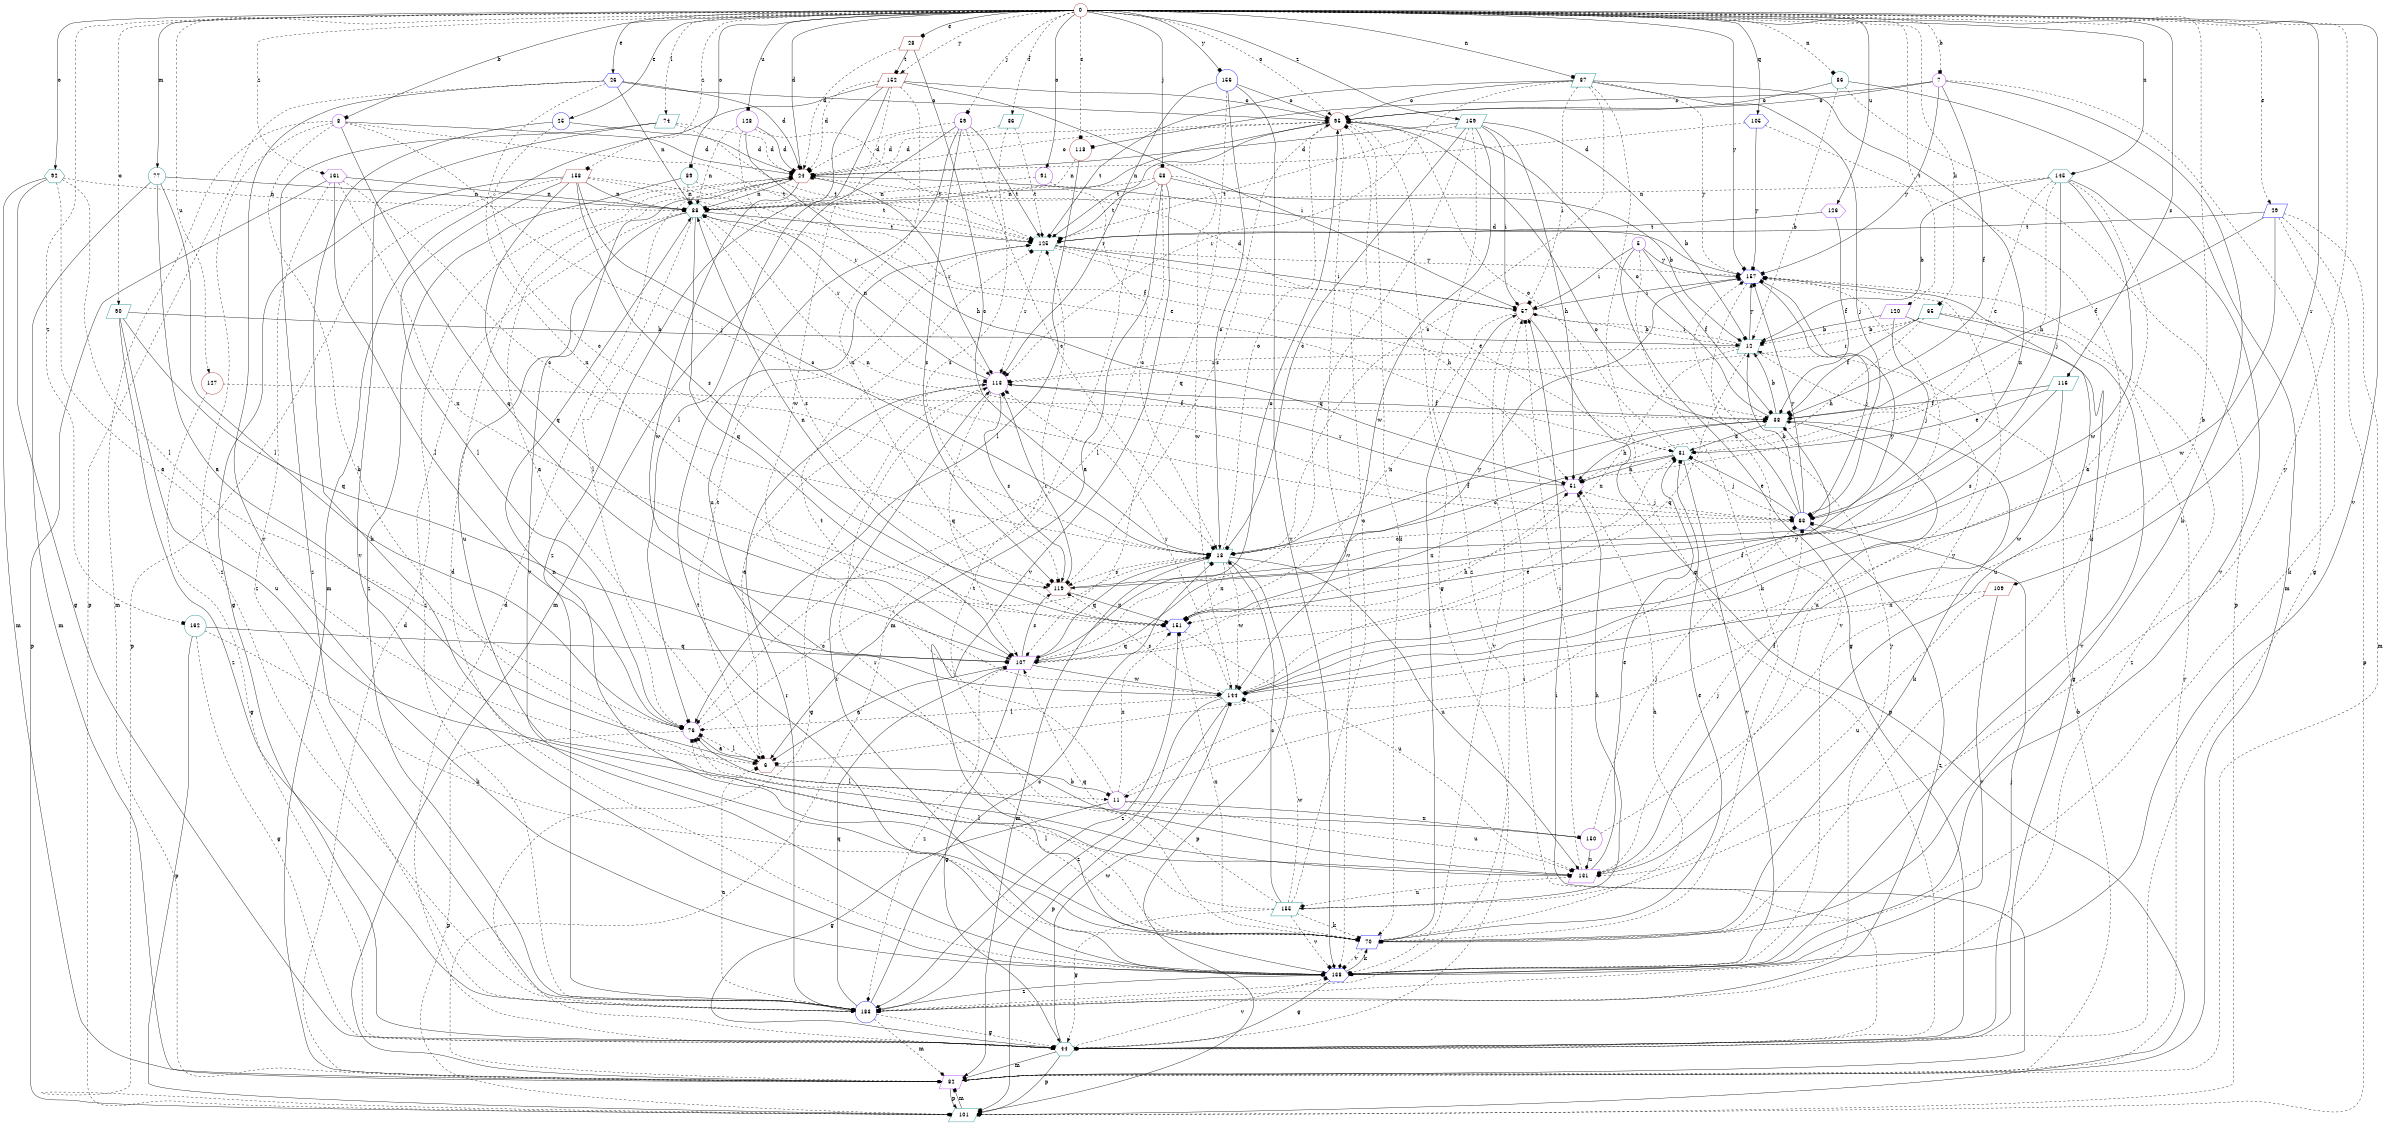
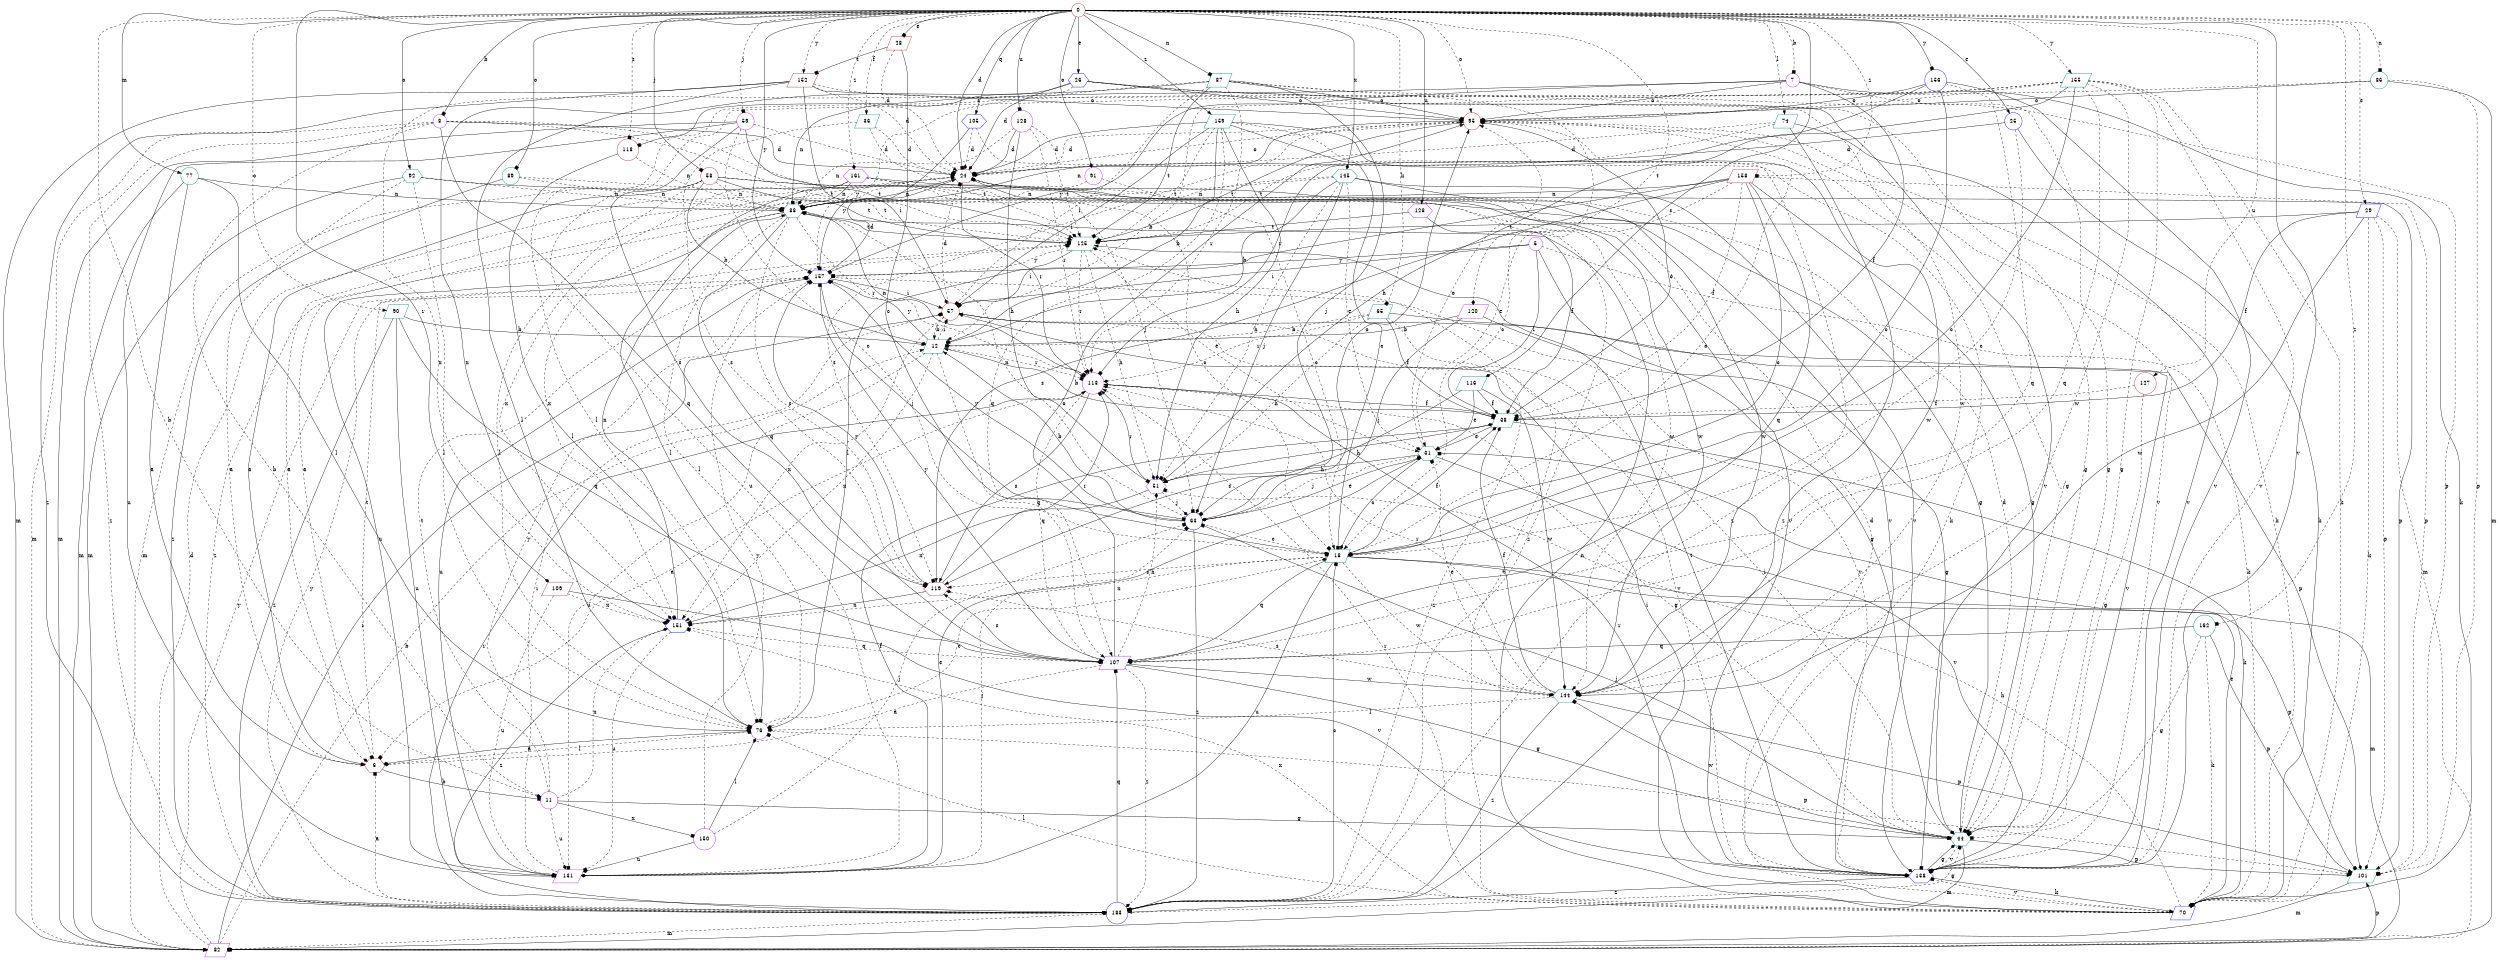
edge "5" -> "38": label "f" -> "l"
edge "152" -> "151": now "24" -> "151"
edge "107" -> "6": style solid -> dashed
edge "131" -> "155": reversed
